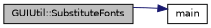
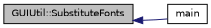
edge "GUIUtil::SubstituteFonts" -> "main": reversed
